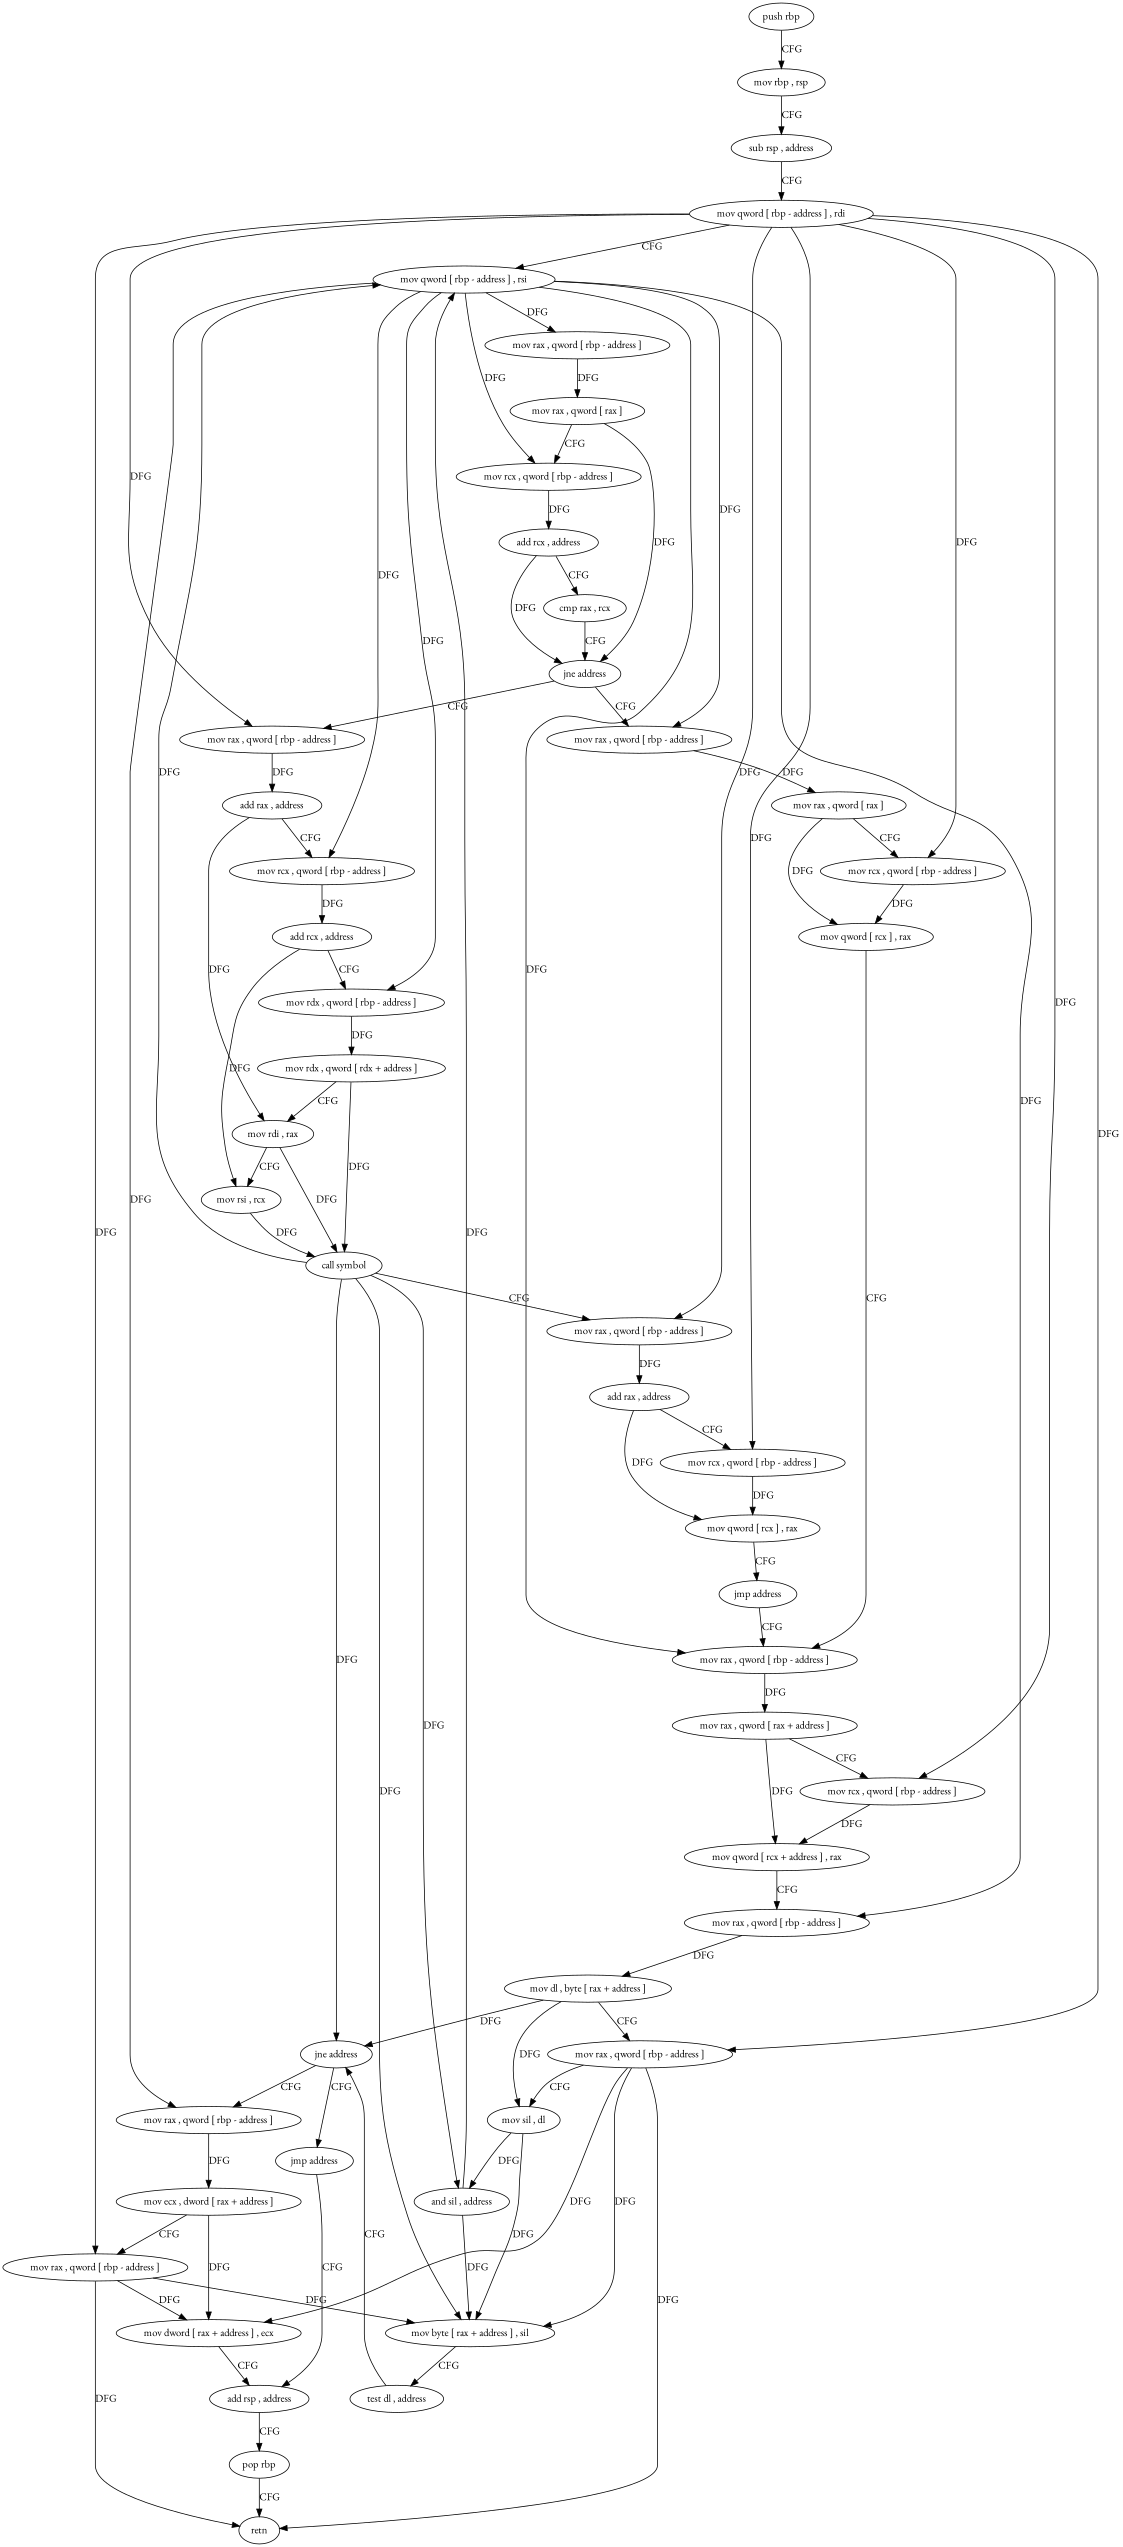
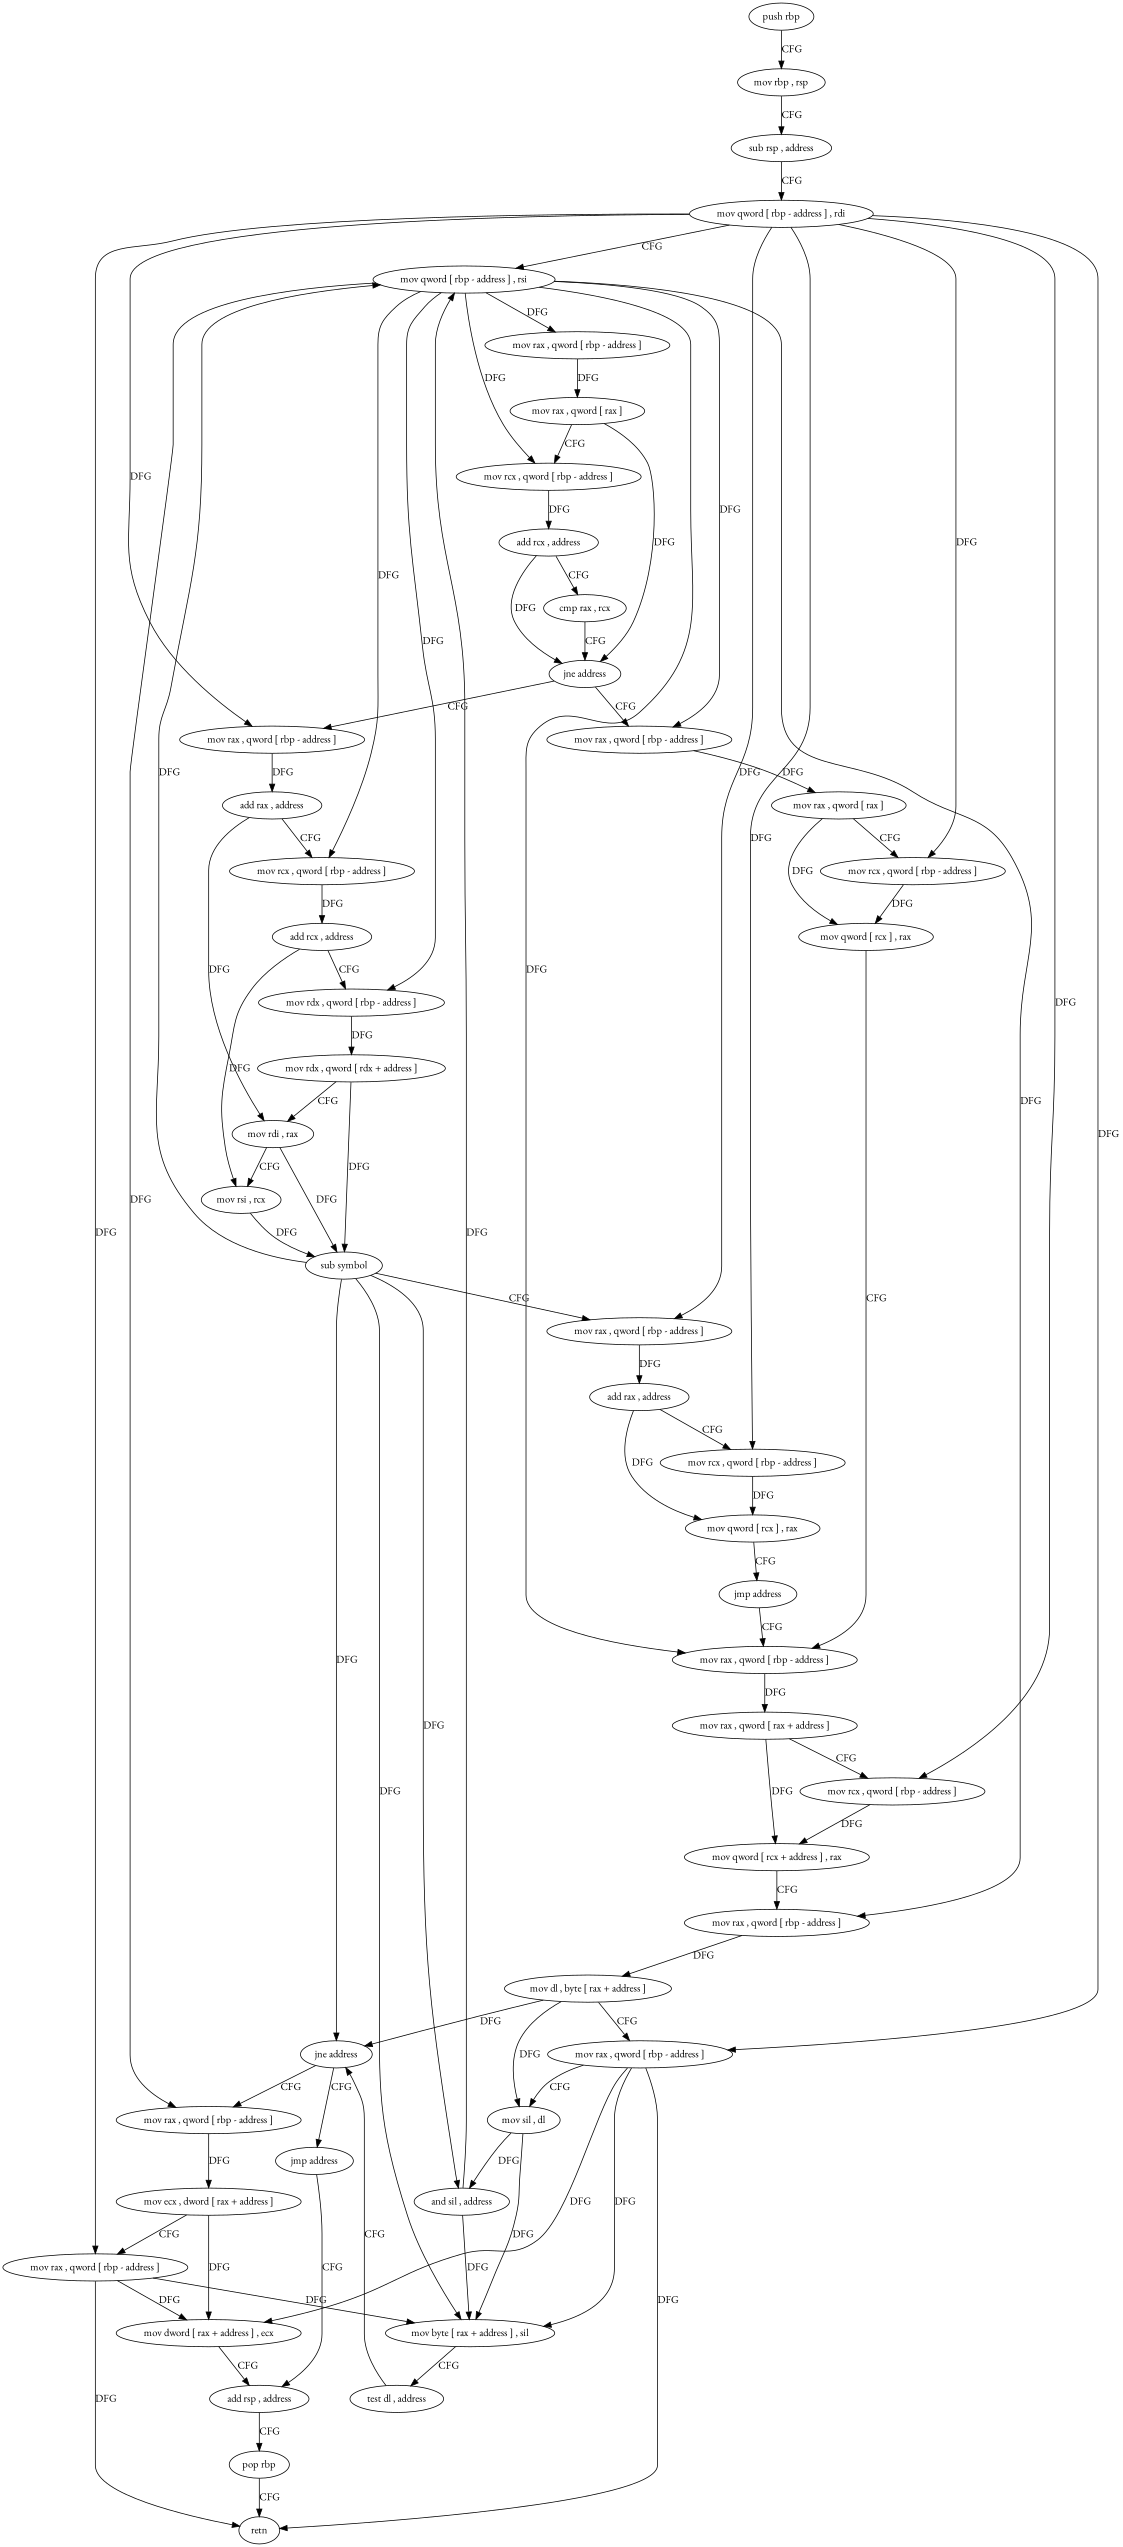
node "call symbol": label "call symbol" -> "sub symbol"
